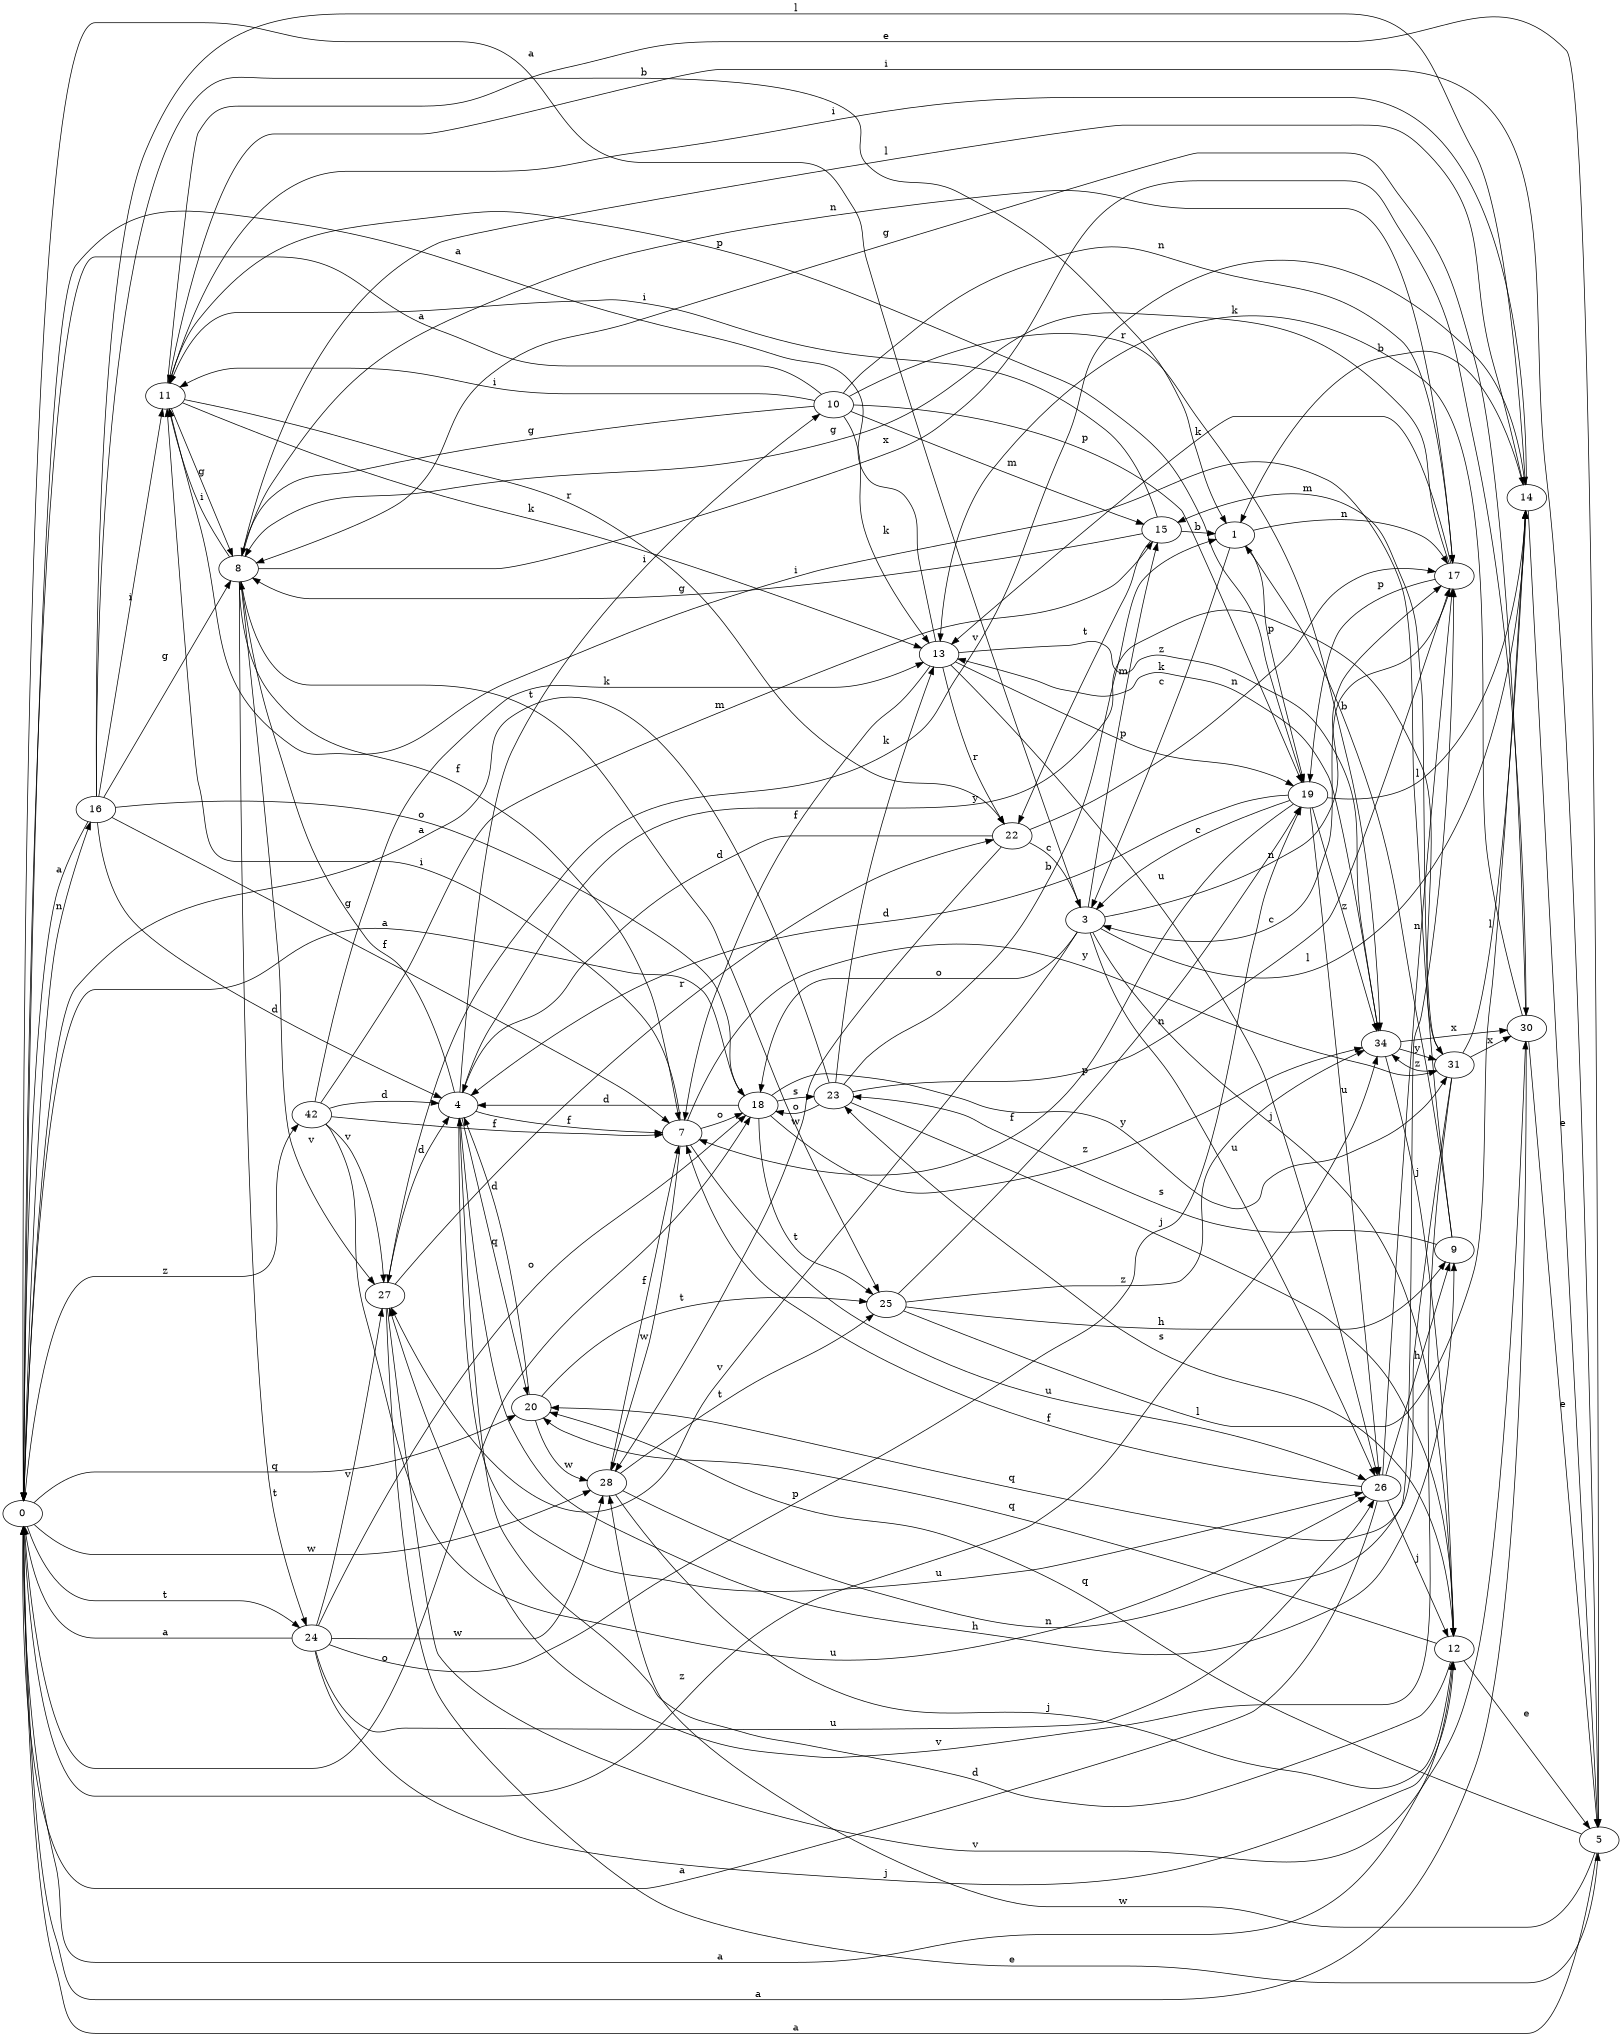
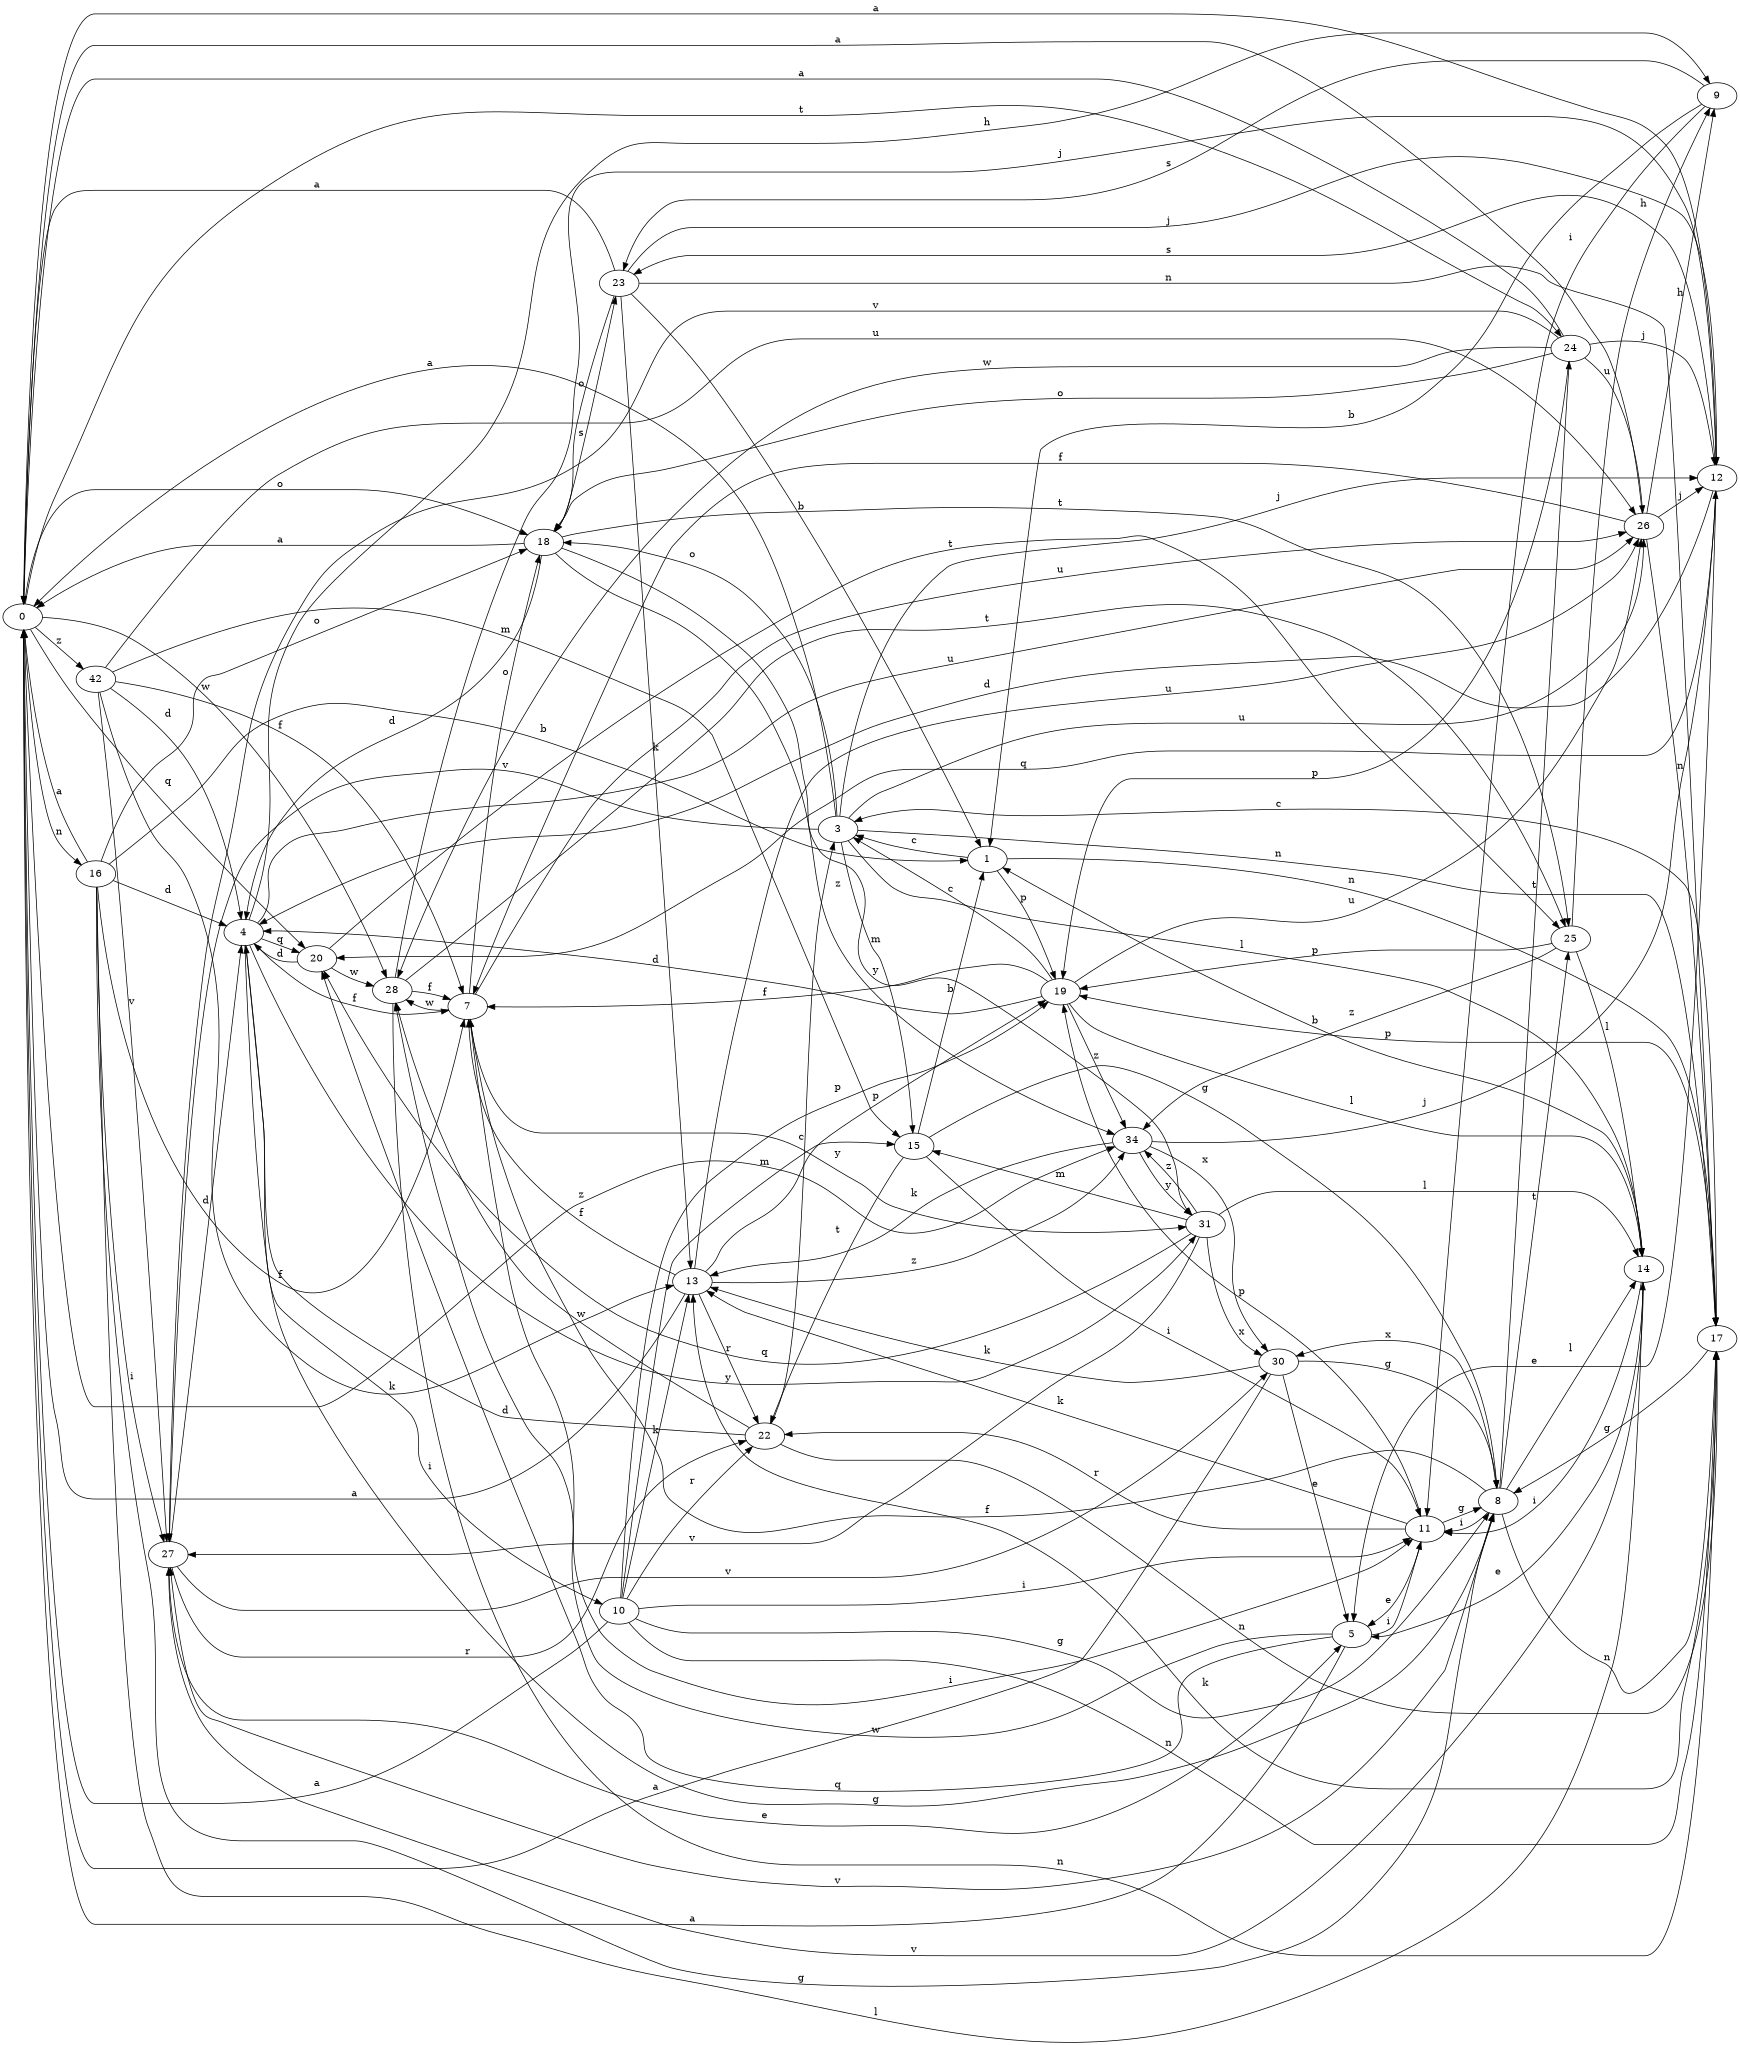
edge "10" -> "34": now "10" -> "22"
edge "16" -> "11": now "16" -> "27"
